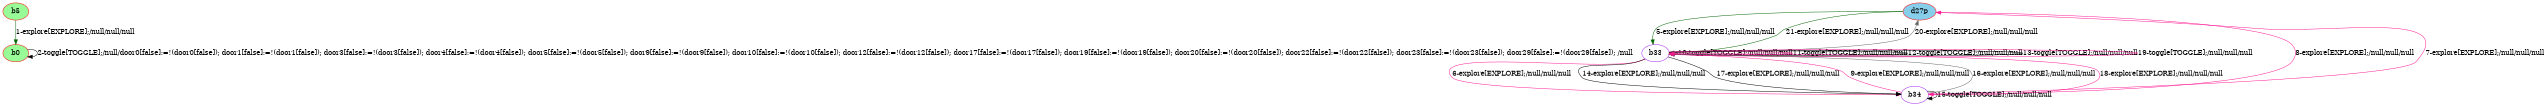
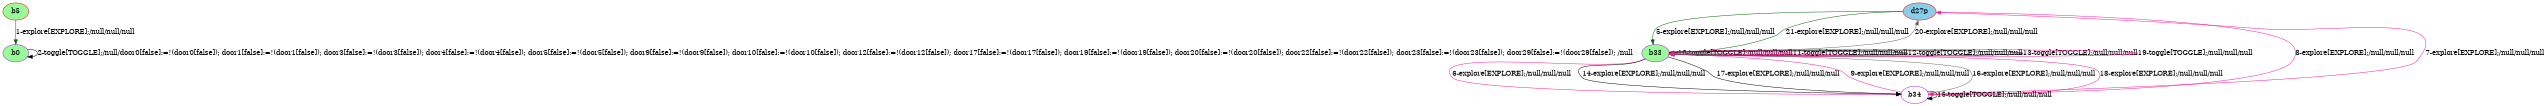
node "b0": color red -> purple
node "b33": fillcolor white -> palegreen
